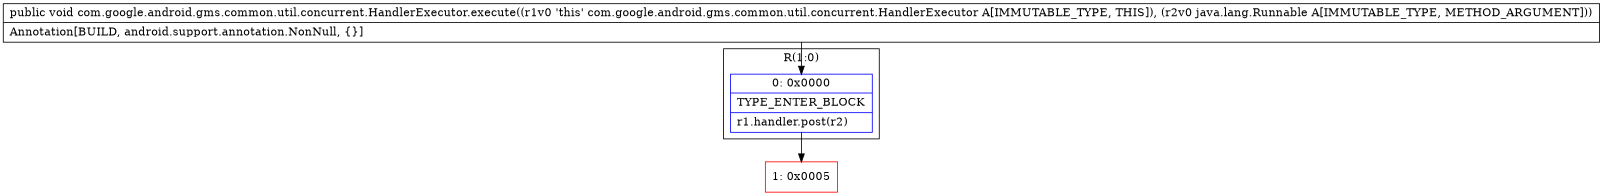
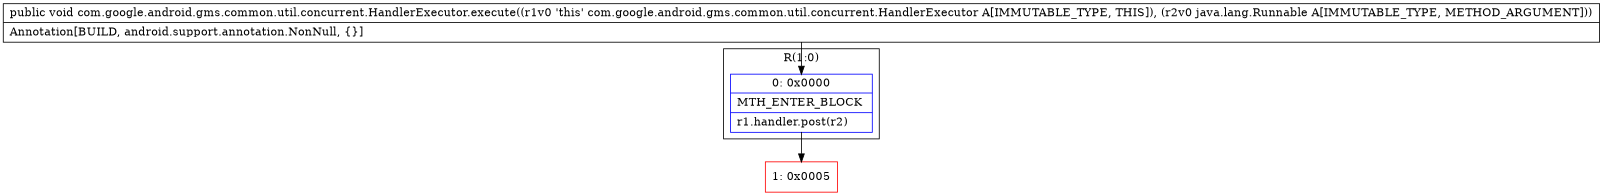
node "0: 0x0000": text "TYPE_ENTER_BLOCK" -> "MTH_ENTER_BLOCK"
